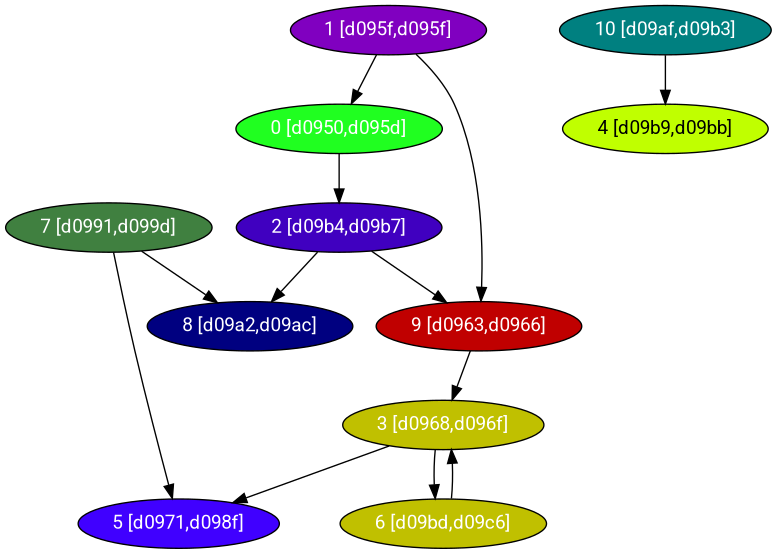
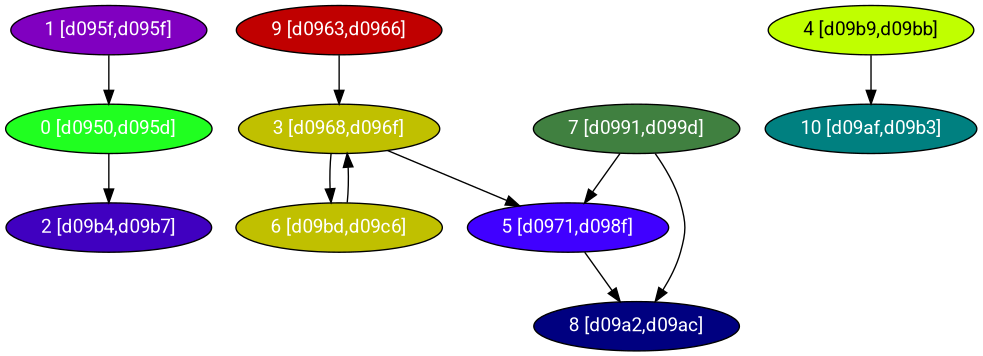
edge "10 [d09af,d09b3]" -> "4 [d09b9,d09bb]": reversed
edge "1 [d095f,d095f]" -> "9 [d0963,d0966]": removed
edge "2 [d09b4,d09b7]" -> "8 [d09a2,d09ac]": now "5 [d0971,d098f]" -> "8 [d09a2,d09ac]"
edge "2 [d09b4,d09b7]" -> "9 [d0963,d0966]": removed
